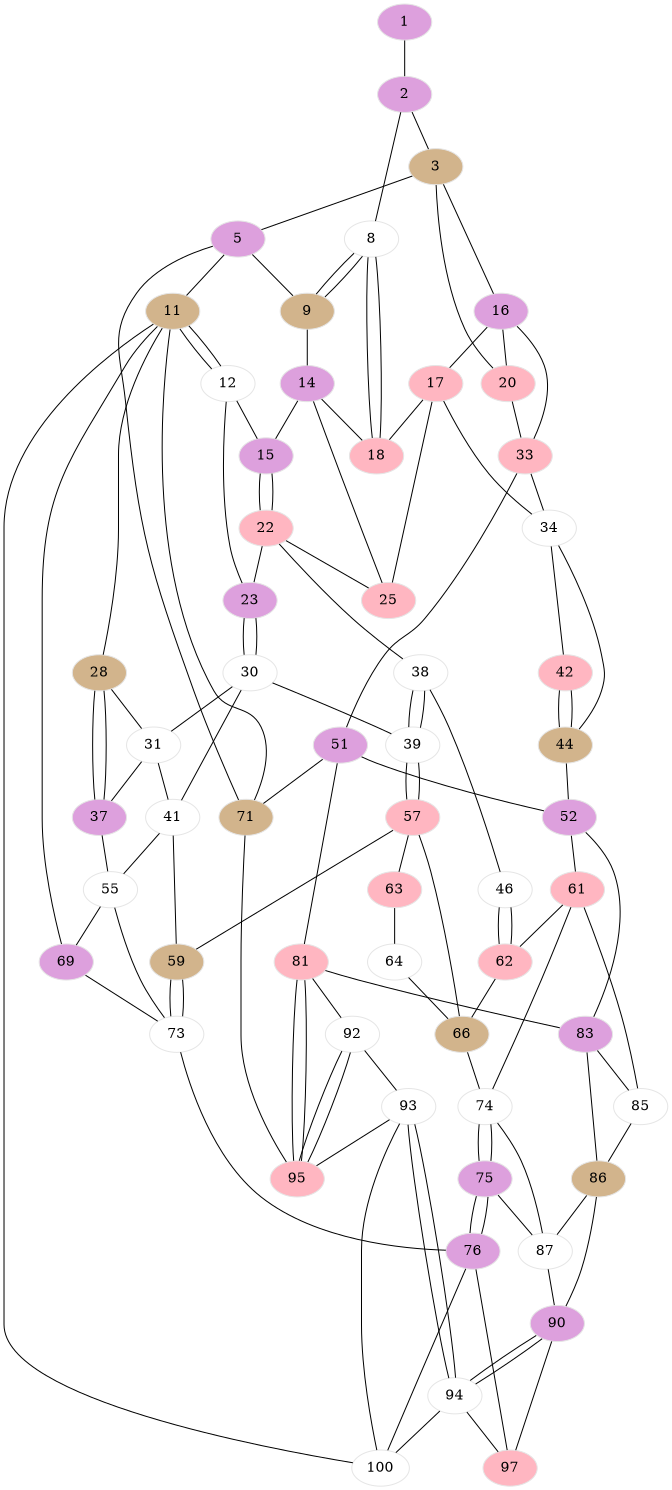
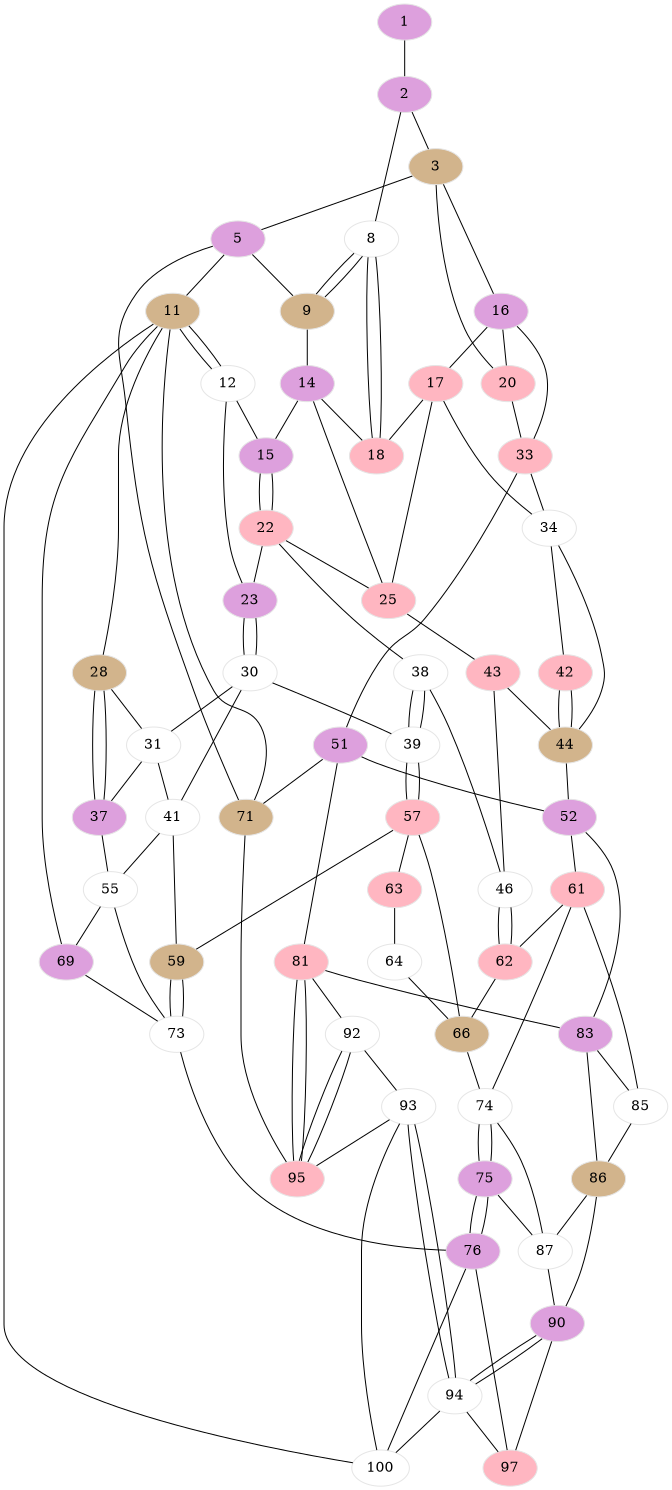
node "43": added
